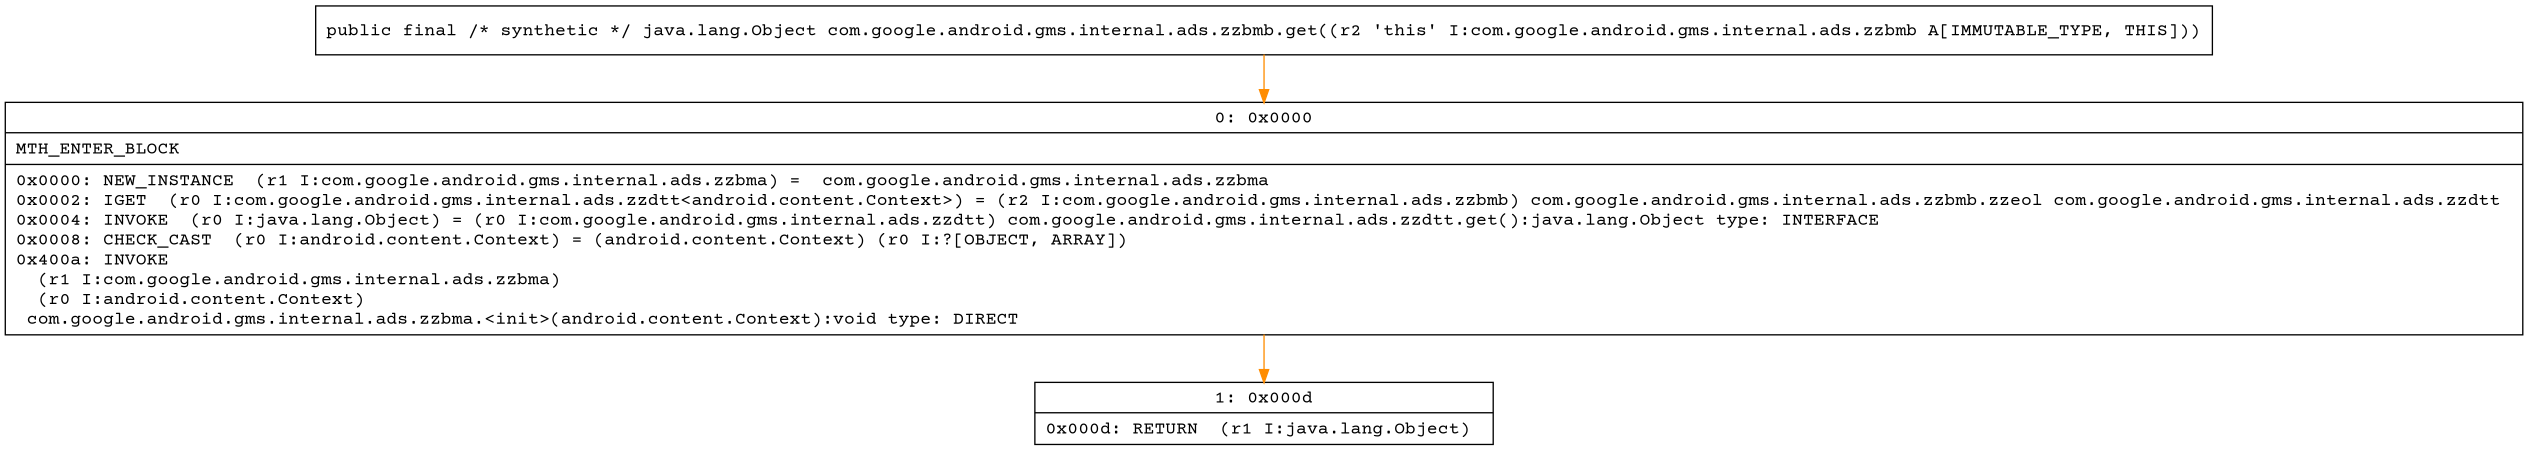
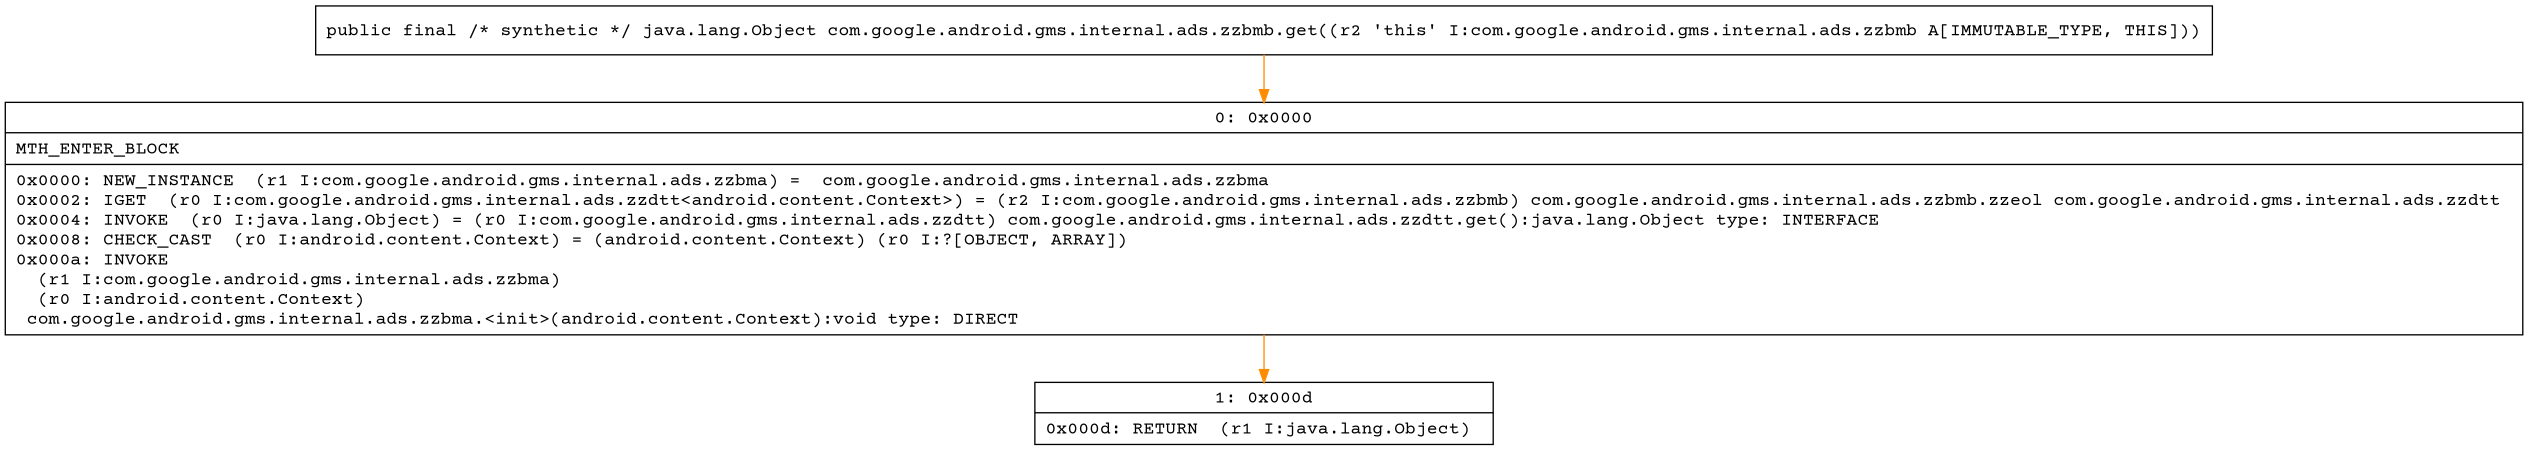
node "0: 0x0000": text "0x400a: INVOKE" -> "0x000a: INVOKE"
